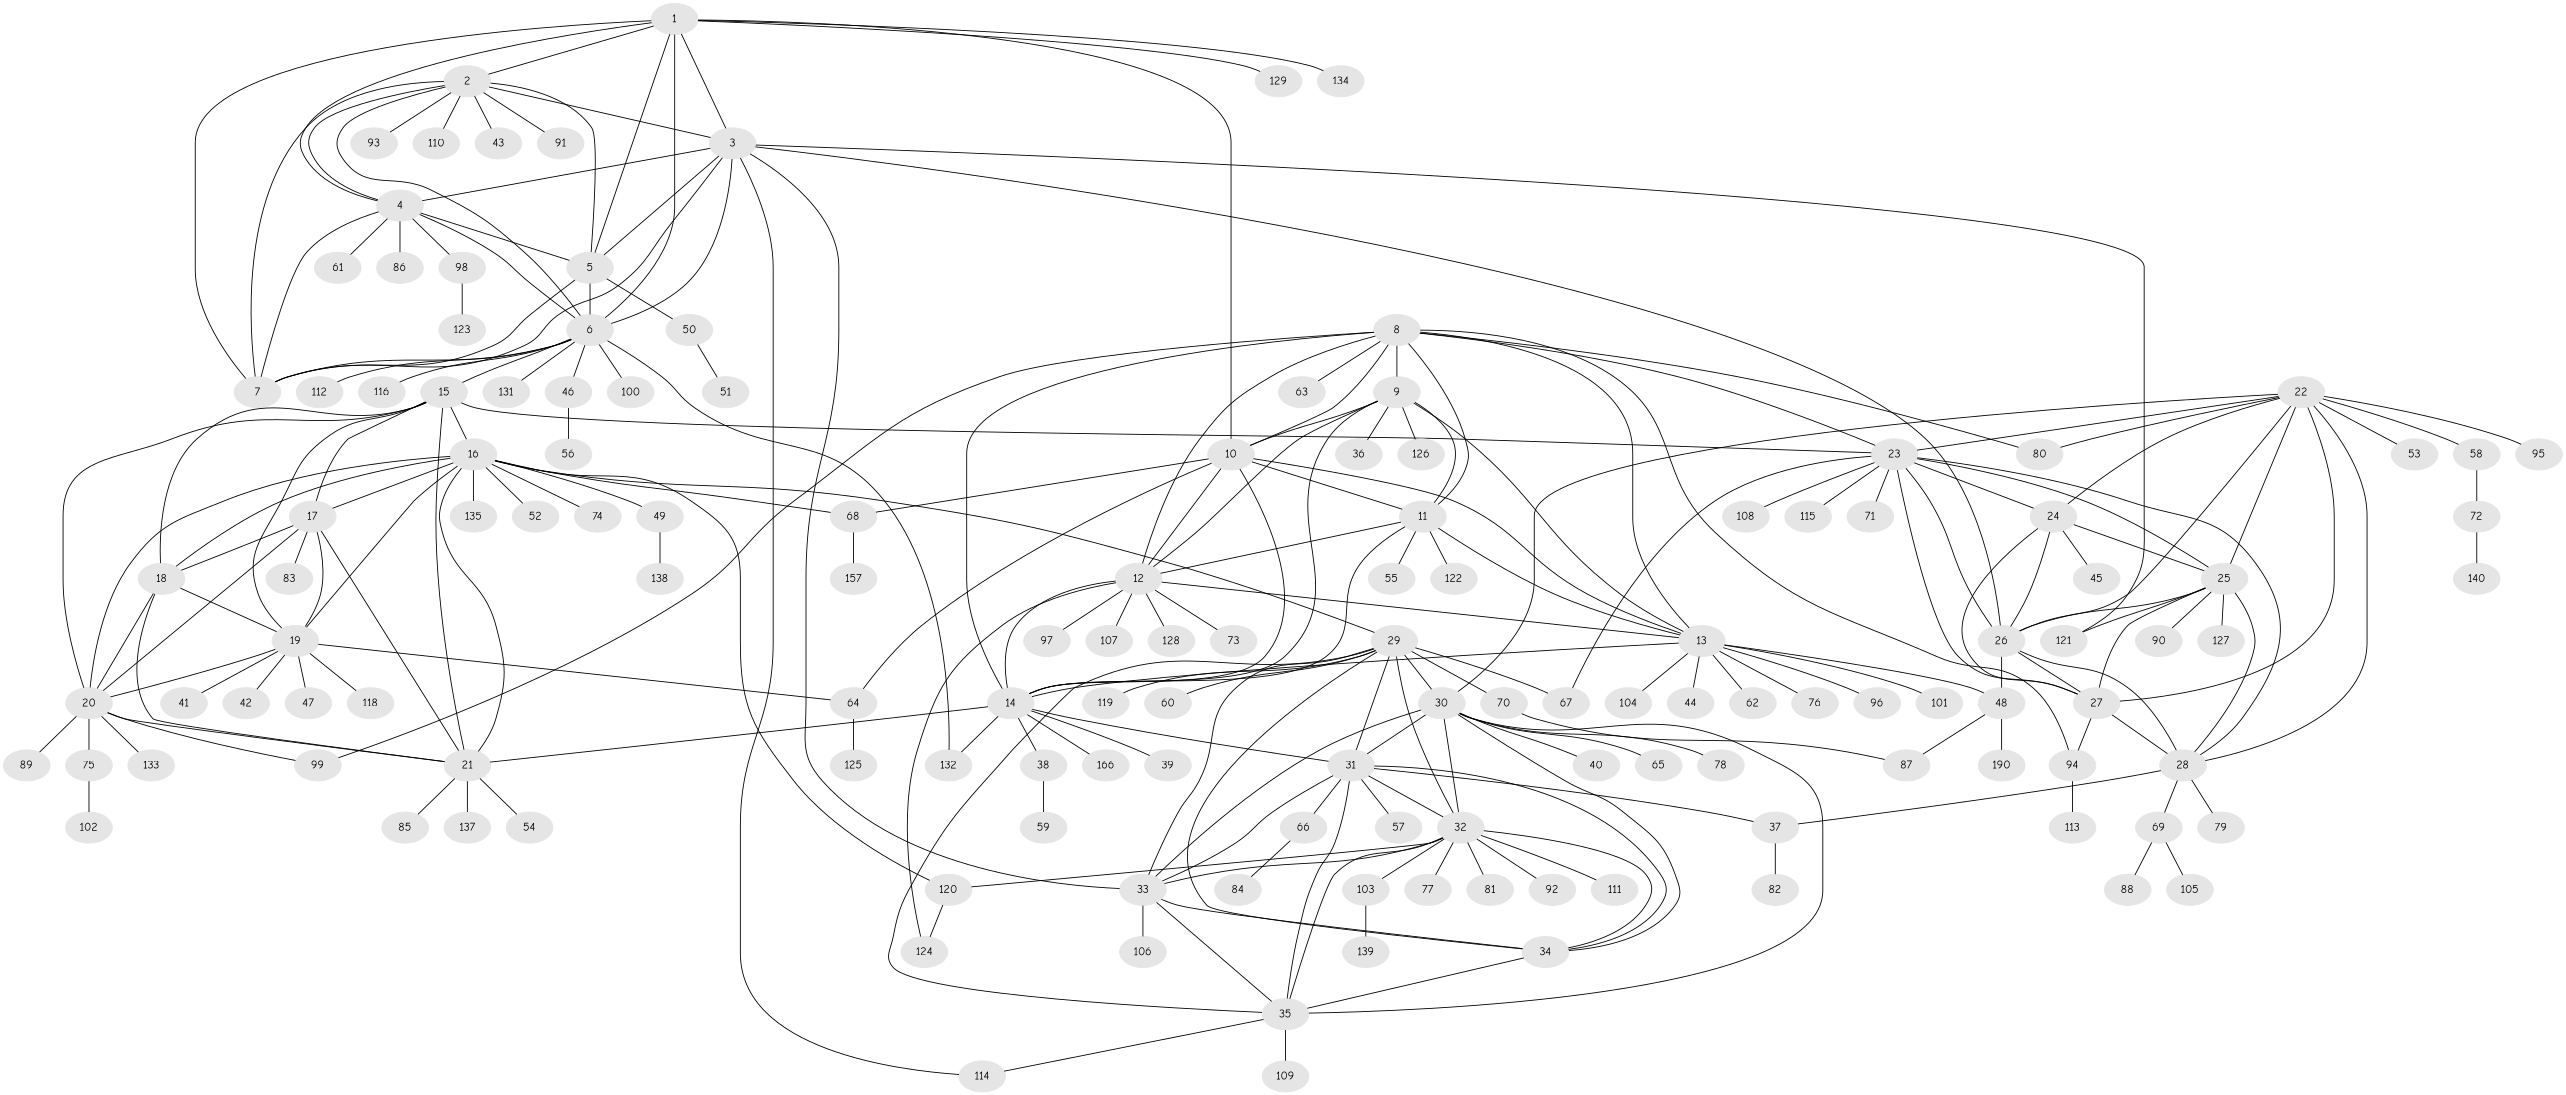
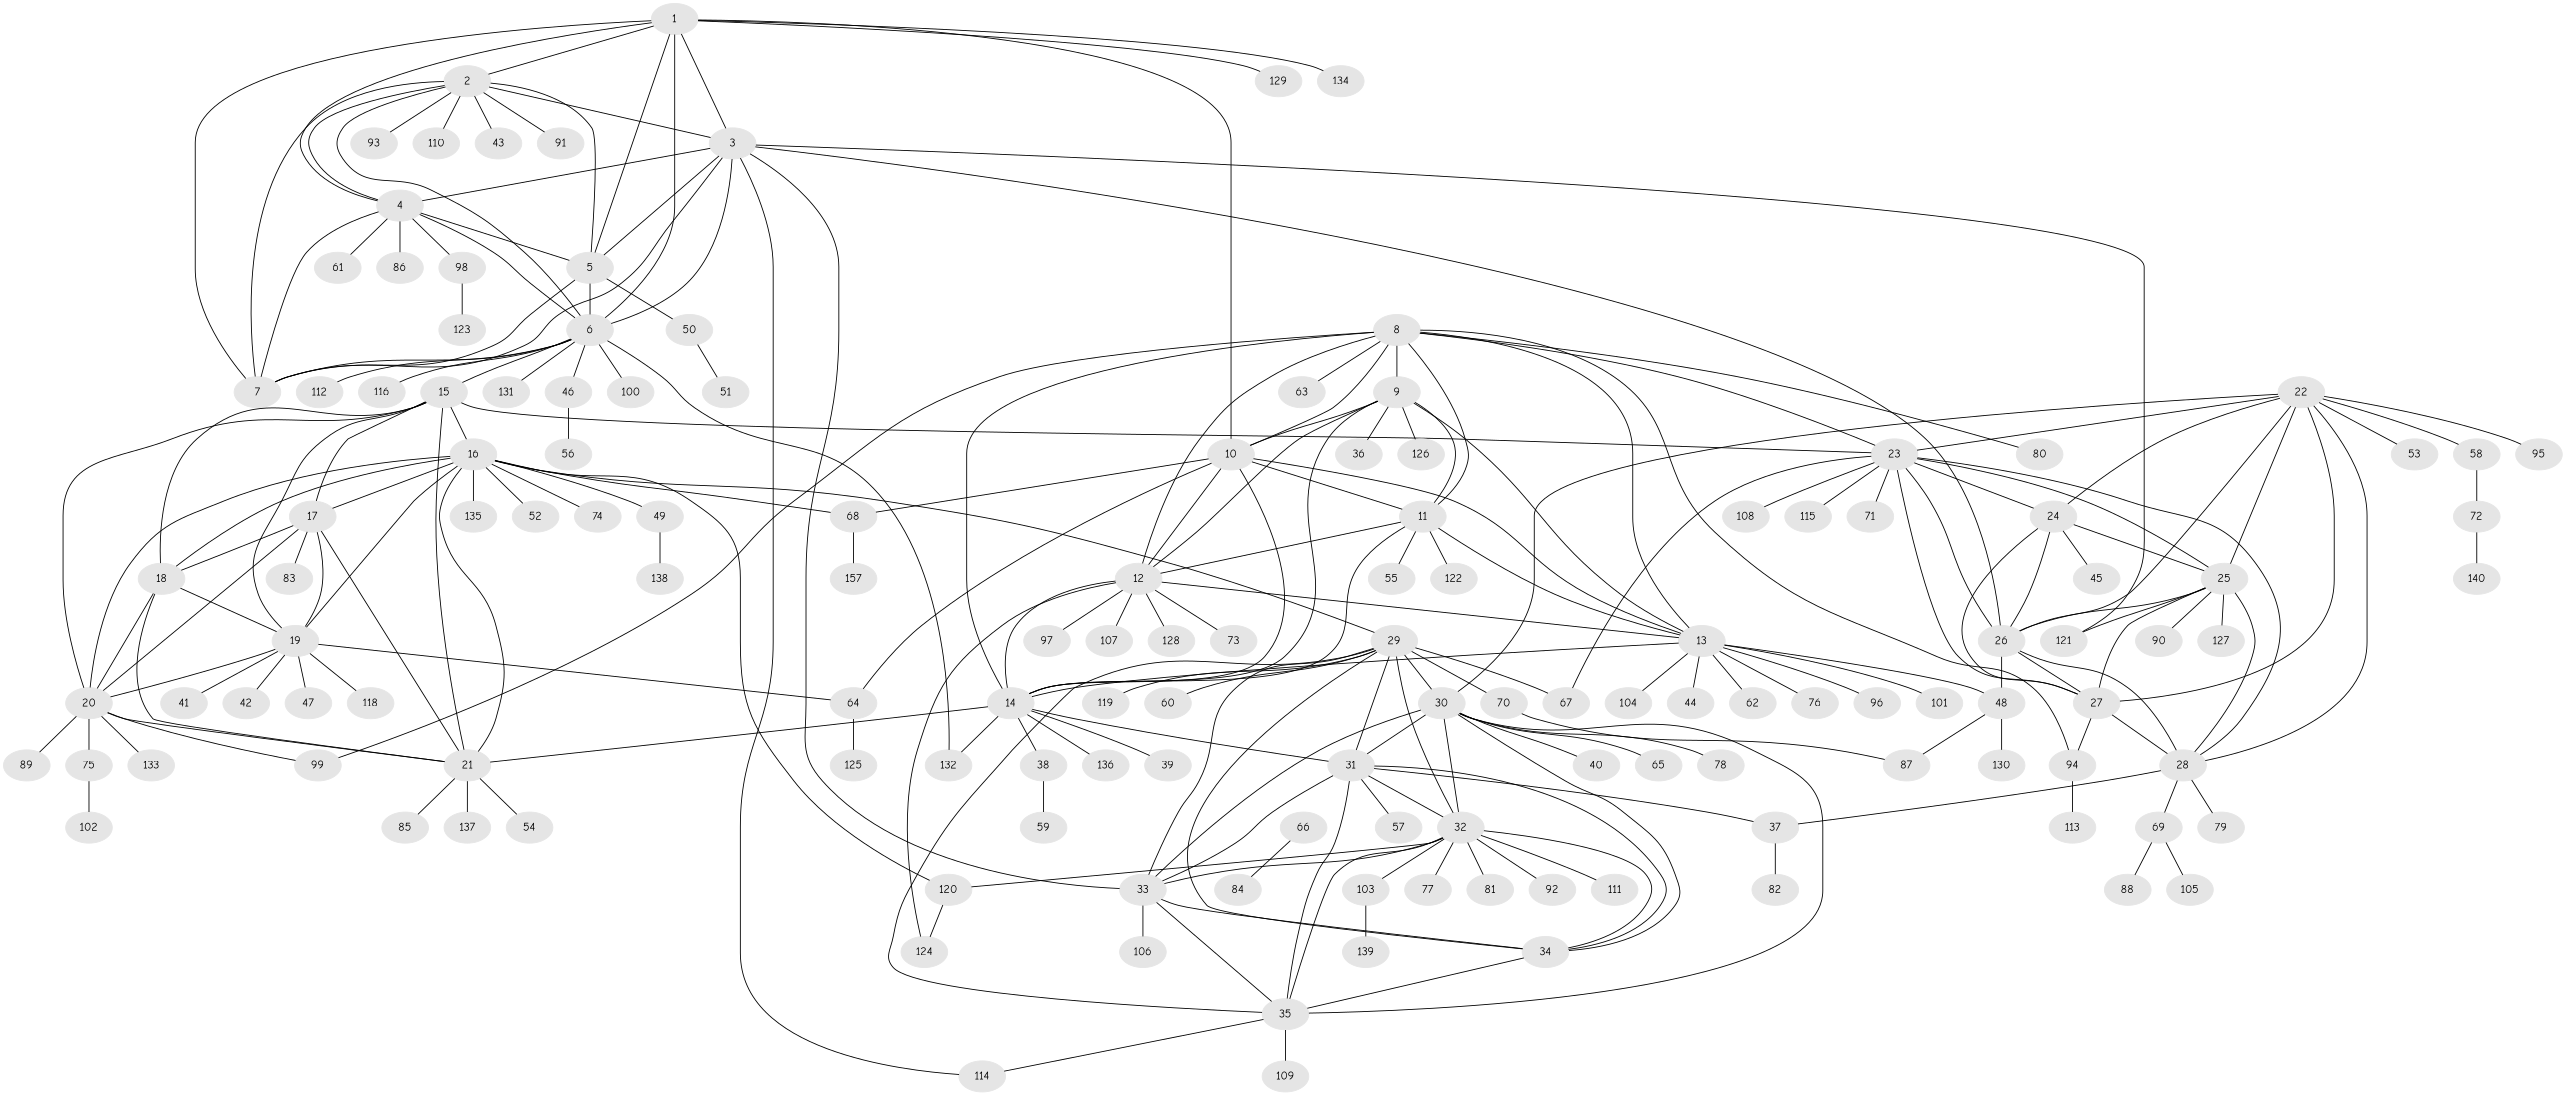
edge "22" -- "80": removed
node "166": label "166" -> "136"
node "190": label "190" -> "130"
edge "31" -- "66": removed
